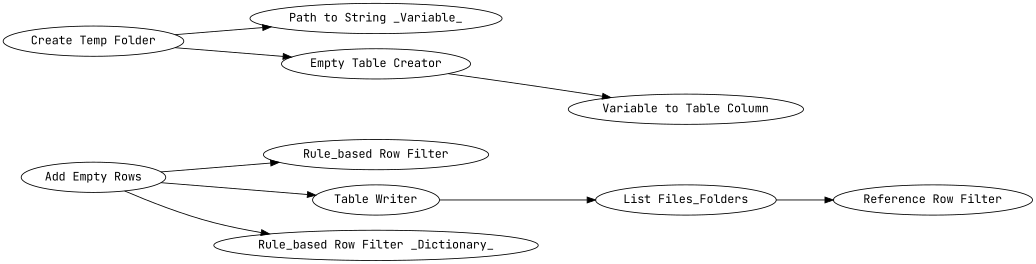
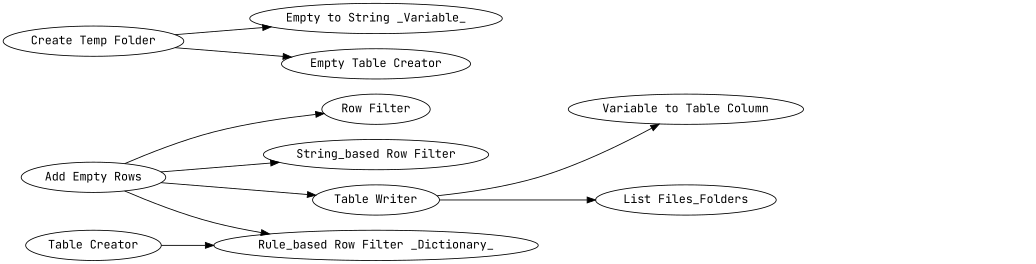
node "Path to String _Variable_": label "Path to String _Variable_" -> "Empty to String _Variable_"
edge "Empty Table Creator" -> "Variable to Table Column": now "Table Writer" -> "Variable to Table Column"
node "Row Filter": added
node "Rule_based Row Filter": label "Rule_based Row Filter" -> "String_based Row Filter"
node "Reference Row Filter": removed
node "Table Creator": added
